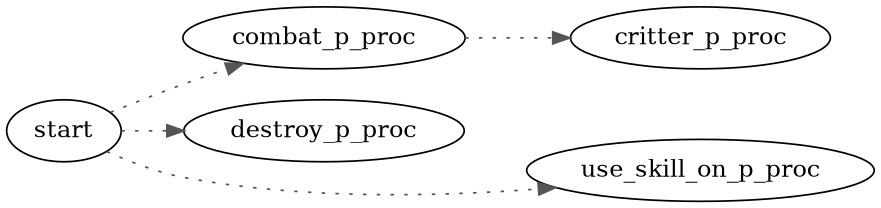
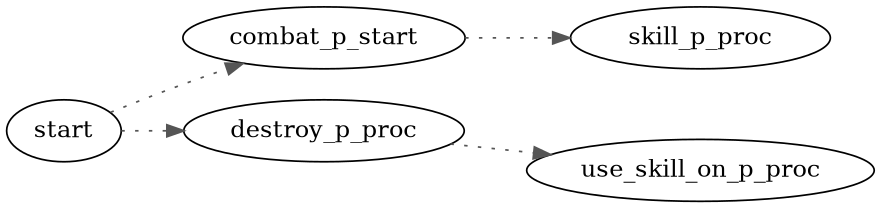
node "combat_p_proc": label "combat_p_proc" -> "combat_p_start"
node "critter_p_proc": label "critter_p_proc" -> "skill_p_proc"
edge "start" -> "use_skill_on_p_proc": now "destroy_p_proc" -> "use_skill_on_p_proc"
